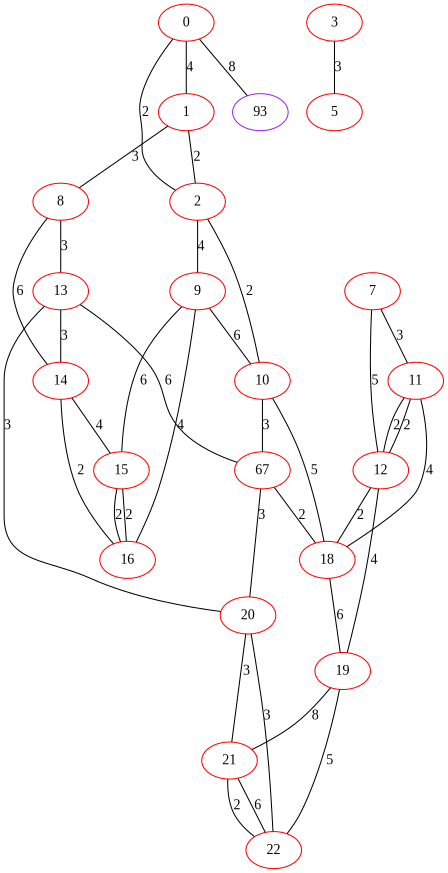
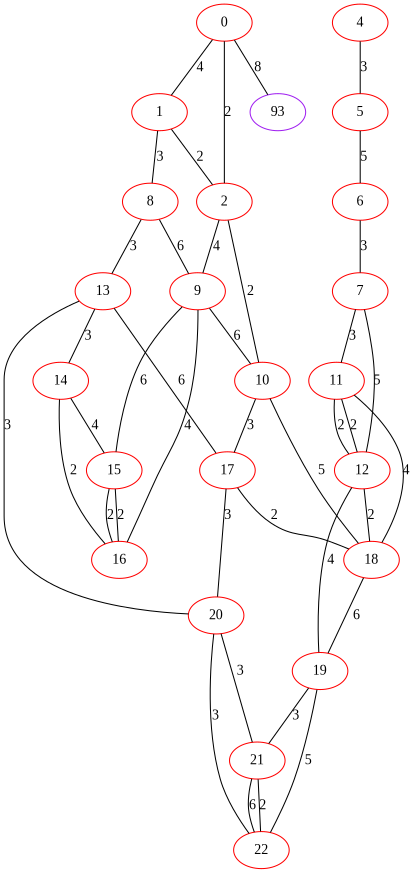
node "3": label "3" -> "4"
node "6": added
edge "8" -- "14": now "8" -- "9"
node "67": label "67" -> "17"
edge "19" -- "21": label "8" -> "3"
